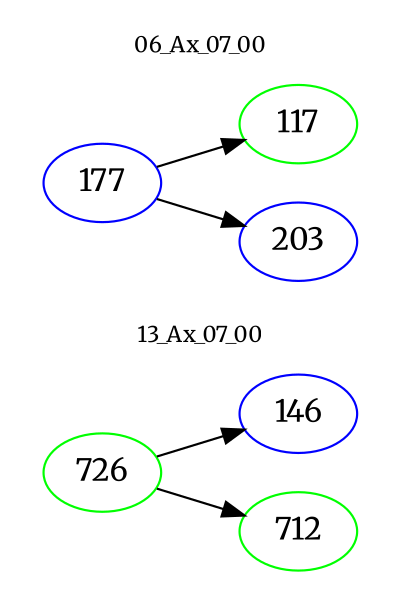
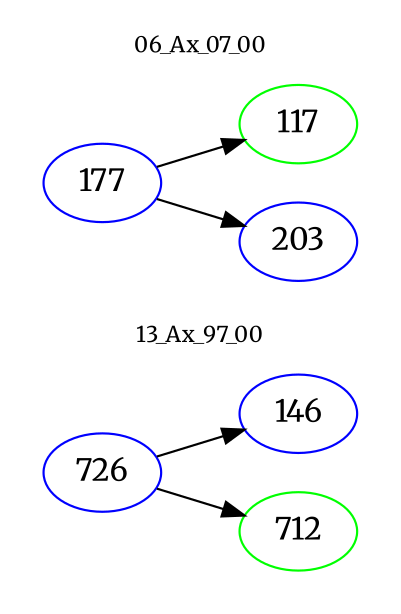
cluster "13_Ax_07_00": label "13_Ax_07_00" -> "13_Ax_97_00"
node "726": color green -> blue
